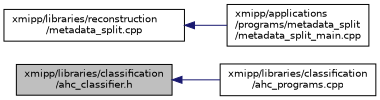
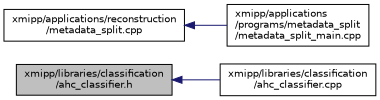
node "xmipp/libraries/reconstruction /metadata_split.cpp": label "xmipp/libraries/reconstruction /metadata_split.cpp" -> "xmipp/applications/reconstruction /metadata_split.cpp"
node "xmipp/libraries/classification /ahc_programs.cpp": label "xmipp/libraries/classification /ahc_programs.cpp" -> "xmipp/libraries/classification /ahc_classifier.cpp"
